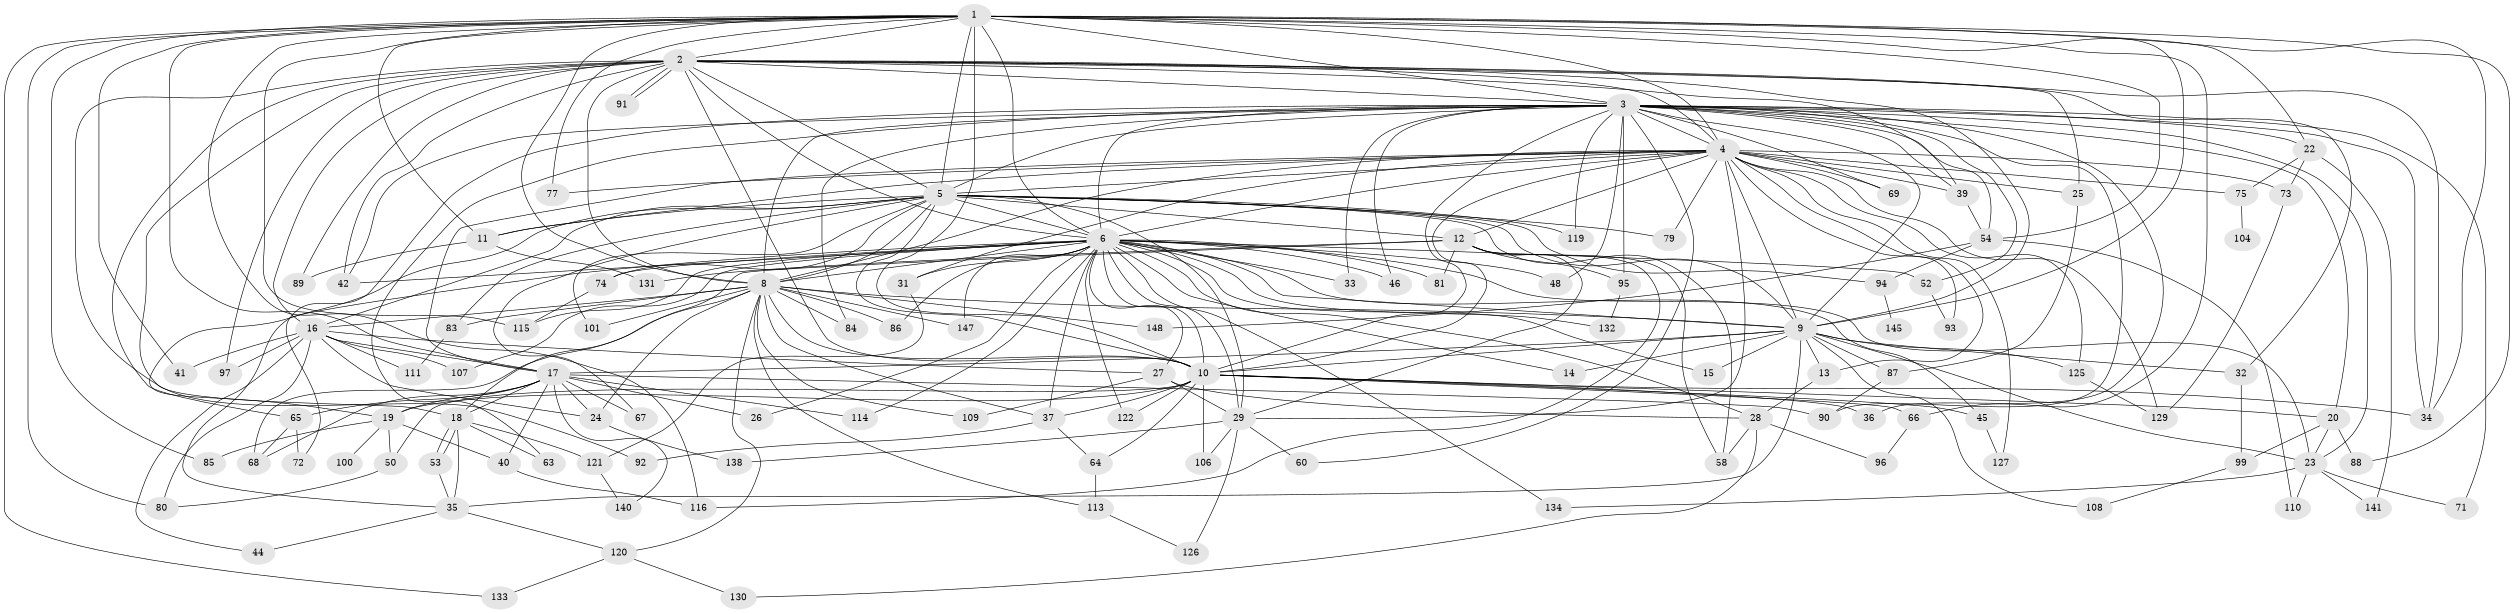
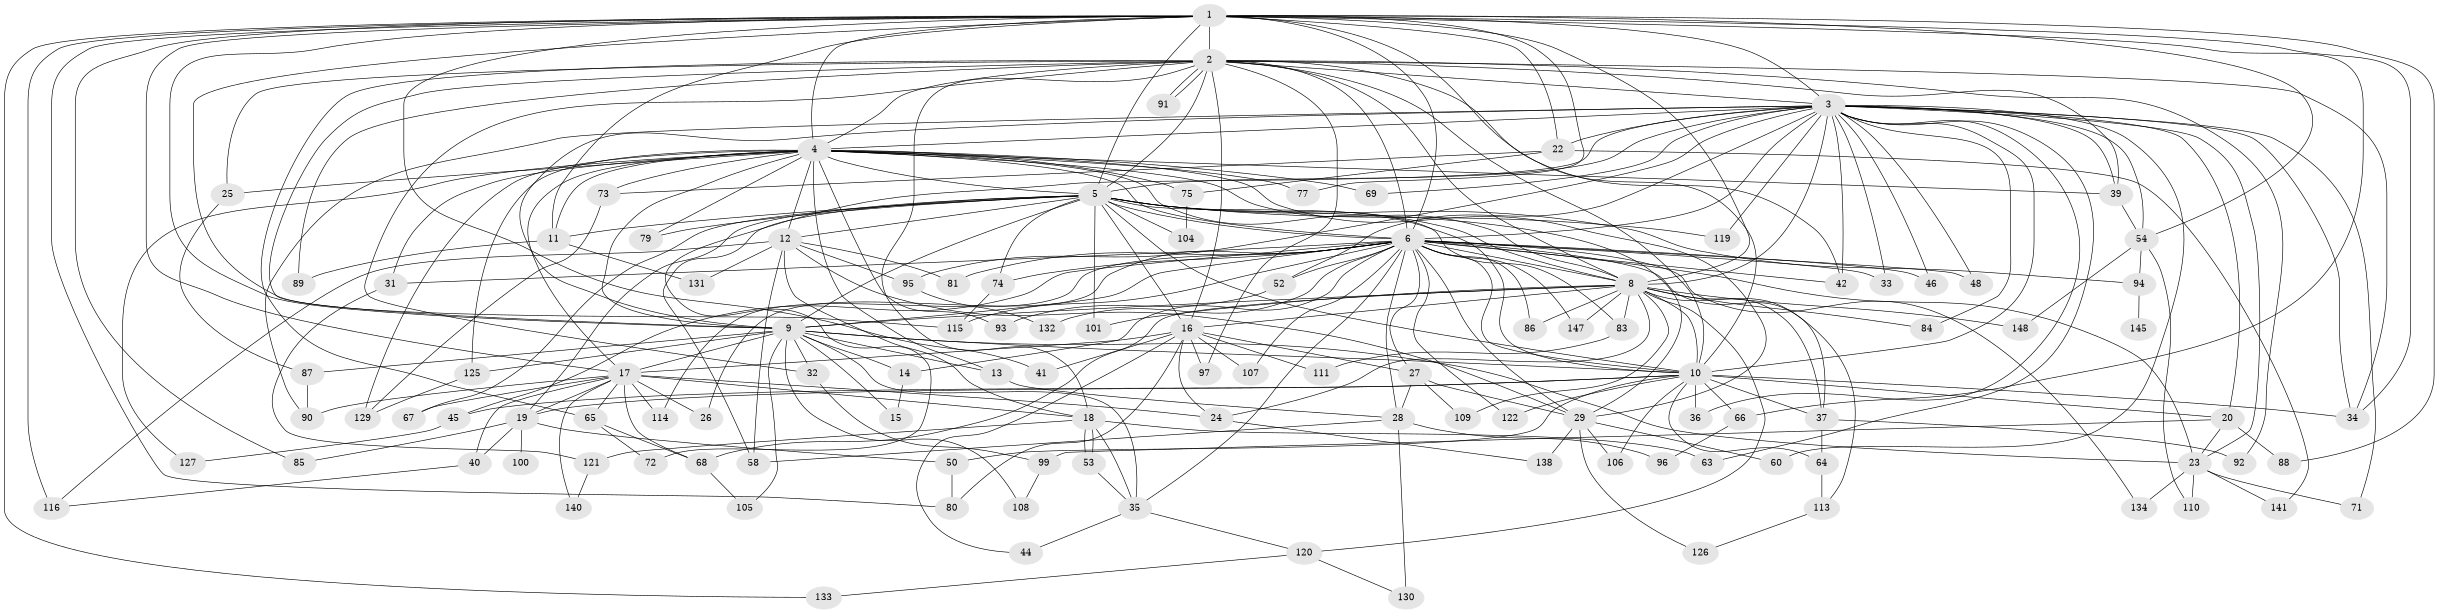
edge "5" -- "104": added
edge "6" -- "15": now "14" -- "15"
node "105": added
